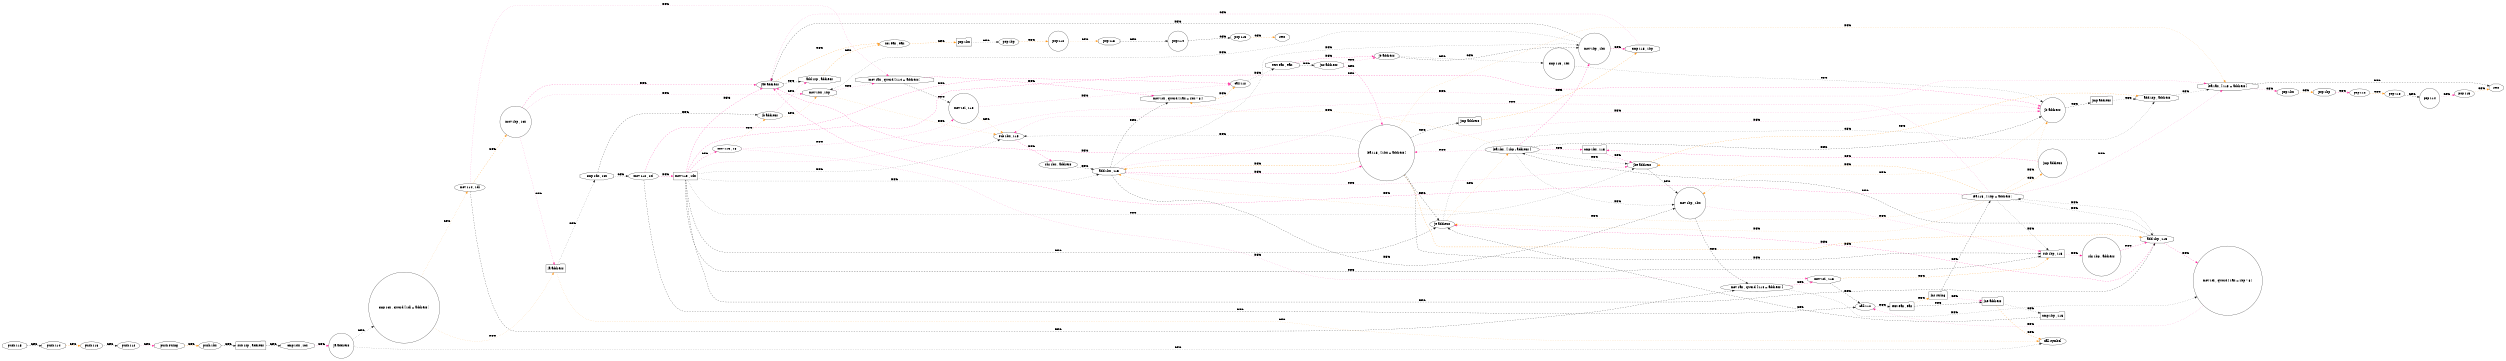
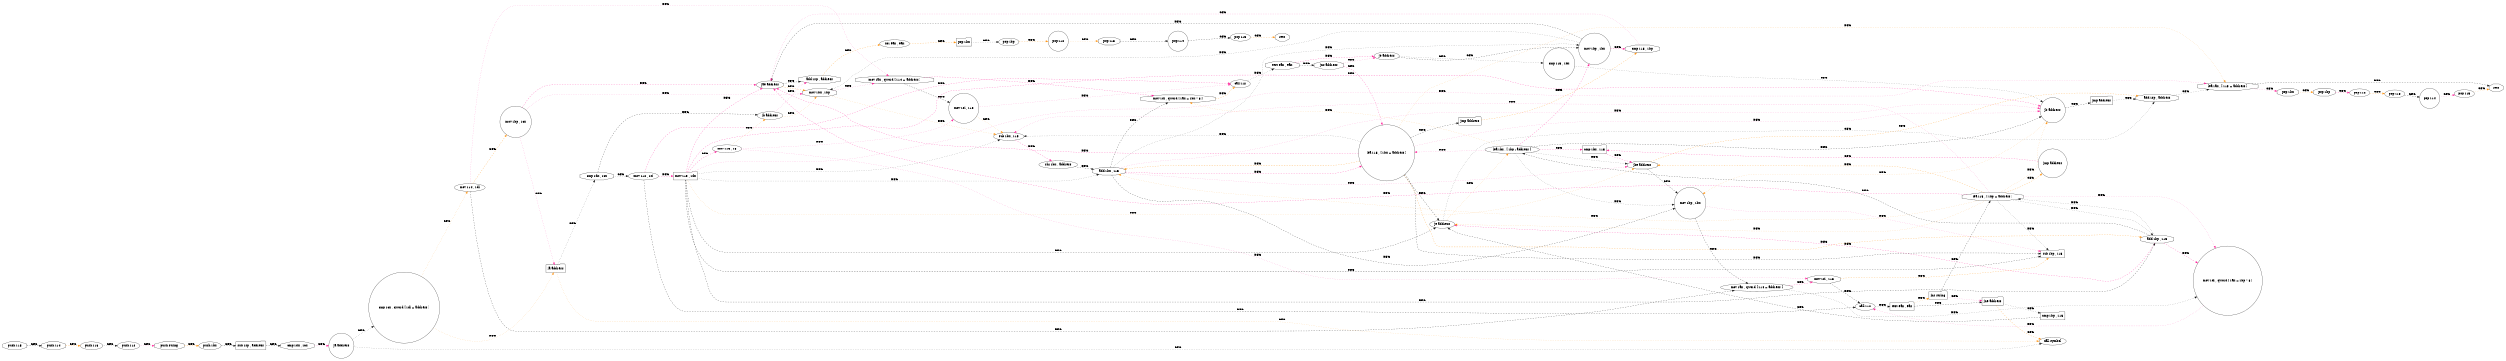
edge "jae address" -> "xor eax , eax": now "jae address" -> "mov rbx , rbp"
edge "lea r15 , [ rbp + address ]" -> "lea rax , [ r15 + address ]": now "lea r15 , [ rbp + address ]" -> "mov rdi , qword [ rax + rbp * 8 ]"
edge "mov r15 , rdx" -> "jbe address": color black -> darkorange
node "shr rbp , address": removed
